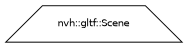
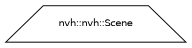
node "nvh::gltf::Scene": label "nvh::gltf::Scene" -> "nvh::nvh::Scene"
